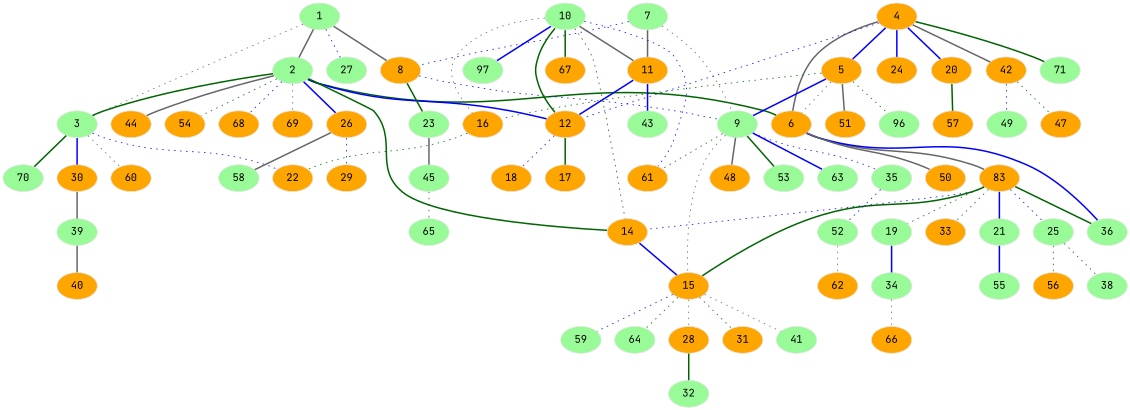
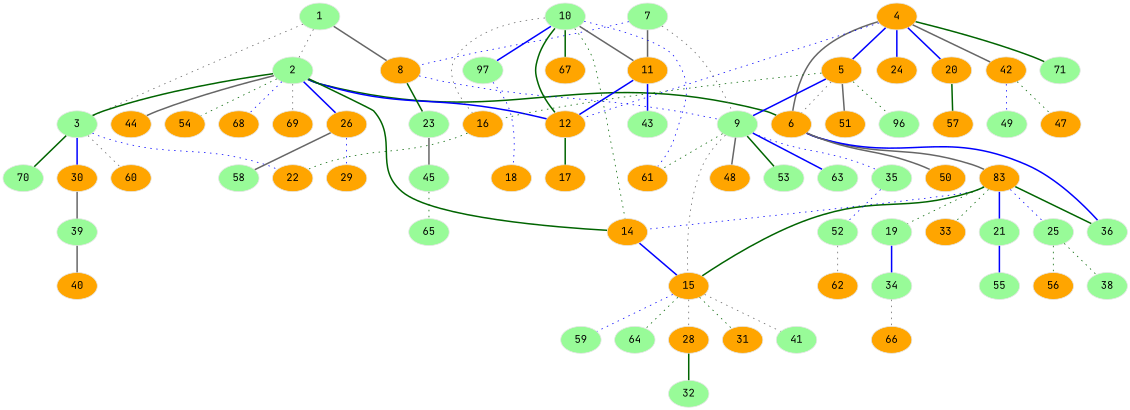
edge "1" -- "2": style bold -> dotted
node "27": removed
edge "12" -- "18": now "97" -- "18"
